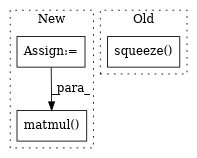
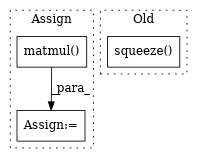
cluster "New": label "New" -> "Assign"
edge "Assign:=" -> "matmul()": reversed
